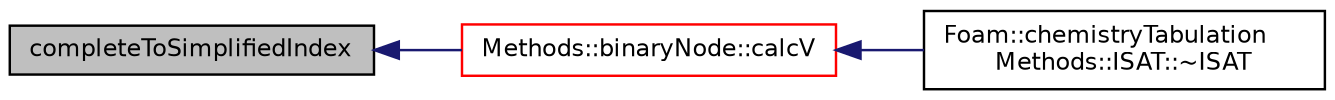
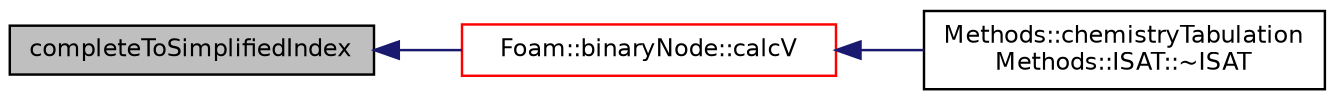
node "Methods::binaryNode::calcV": label "Methods::binaryNode::calcV" -> "Foam::binaryNode::calcV"
node "Foam::chemistryTabulation Methods::ISAT::~ISAT": label "Foam::chemistryTabulation Methods::ISAT::~ISAT" -> "Methods::chemistryTabulation Methods::ISAT::~ISAT"
